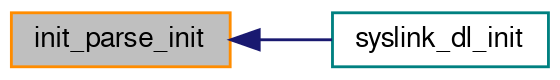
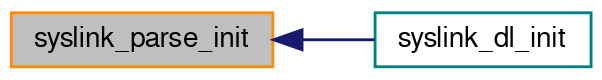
node "init_parse_init": label "init_parse_init" -> "syslink_parse_init"
